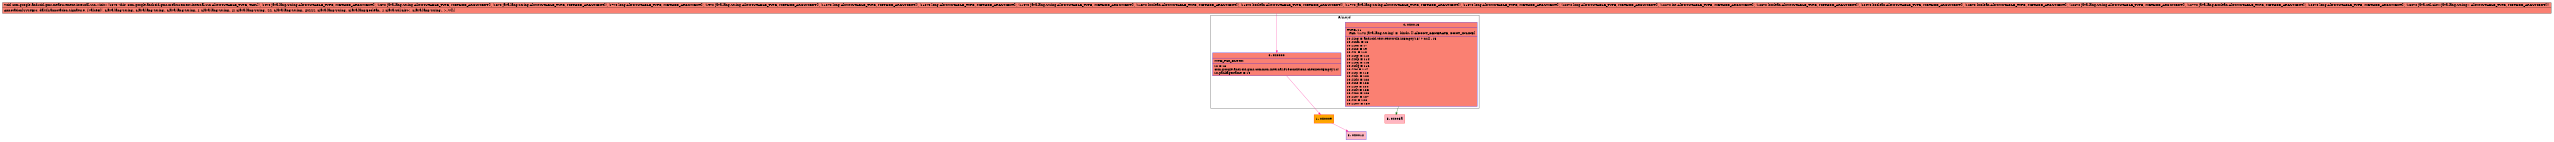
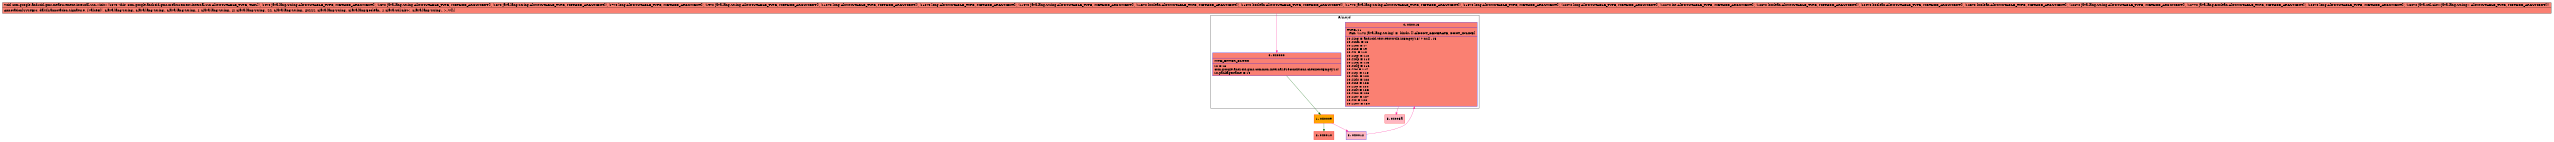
node "0: 0x0000": text "MTH_PHI_BLOCK" -> "MTH_ENTER_BLOCK"
edge "0: 0x0000" -> "1: 0x000e": color deeppink -> darkgreen
edge "4: 0x0013" -> "5: 0x005a": color darkgreen -> deeppink
edge "3: 0x0012" -> "4: 0x0013": added
node "2: 0x0010": added
